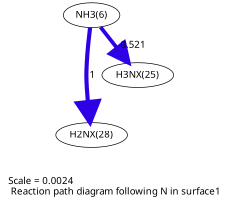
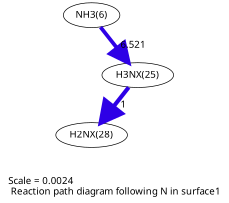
edge "NH3(6)" -> "H3NX(25)": label " 0.521" -> " 6.521"
edge "NH3(6)" -> "H2NX(28)": now "H3NX(25)" -> "H2NX(28)"
